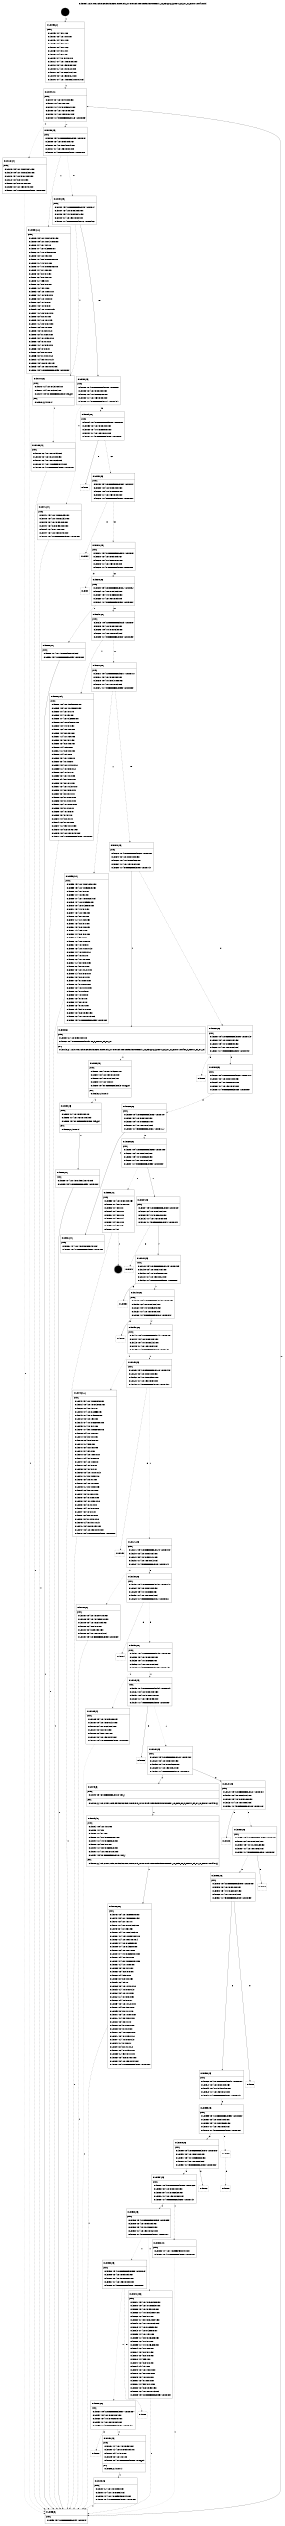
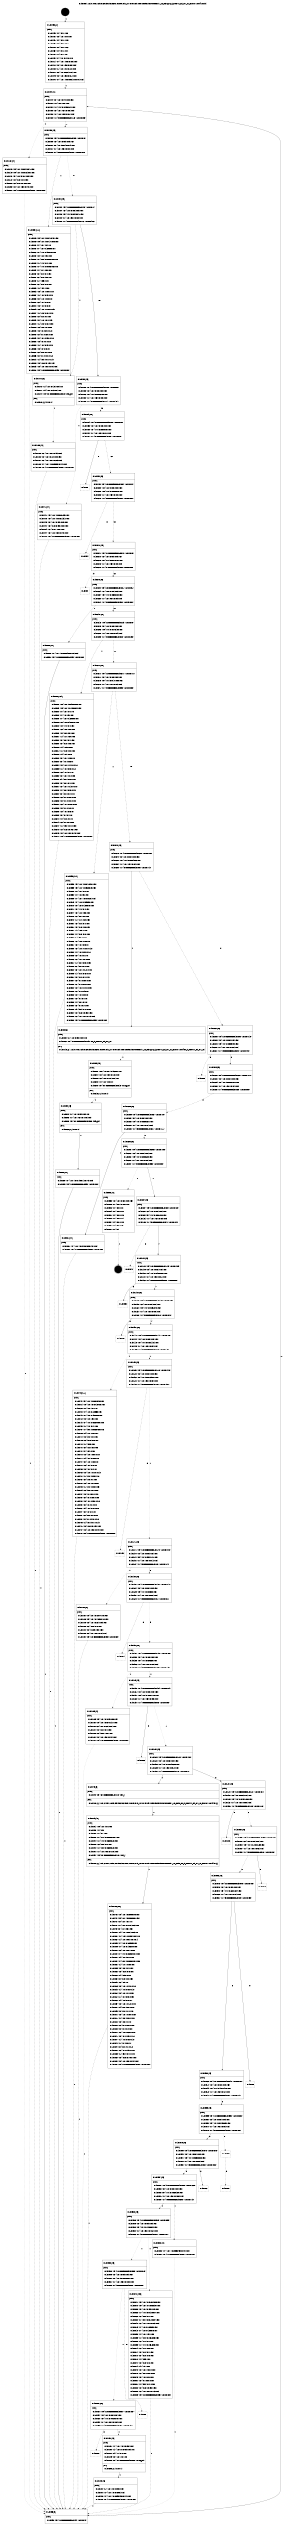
edge "0x401ee9 [21]" -> "0x401fec [5]": now "0x401894 [12]" -> "0x401fec [5]"
